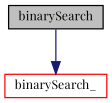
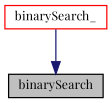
edge "binarySearch" -> "binarySearch_": reversed
